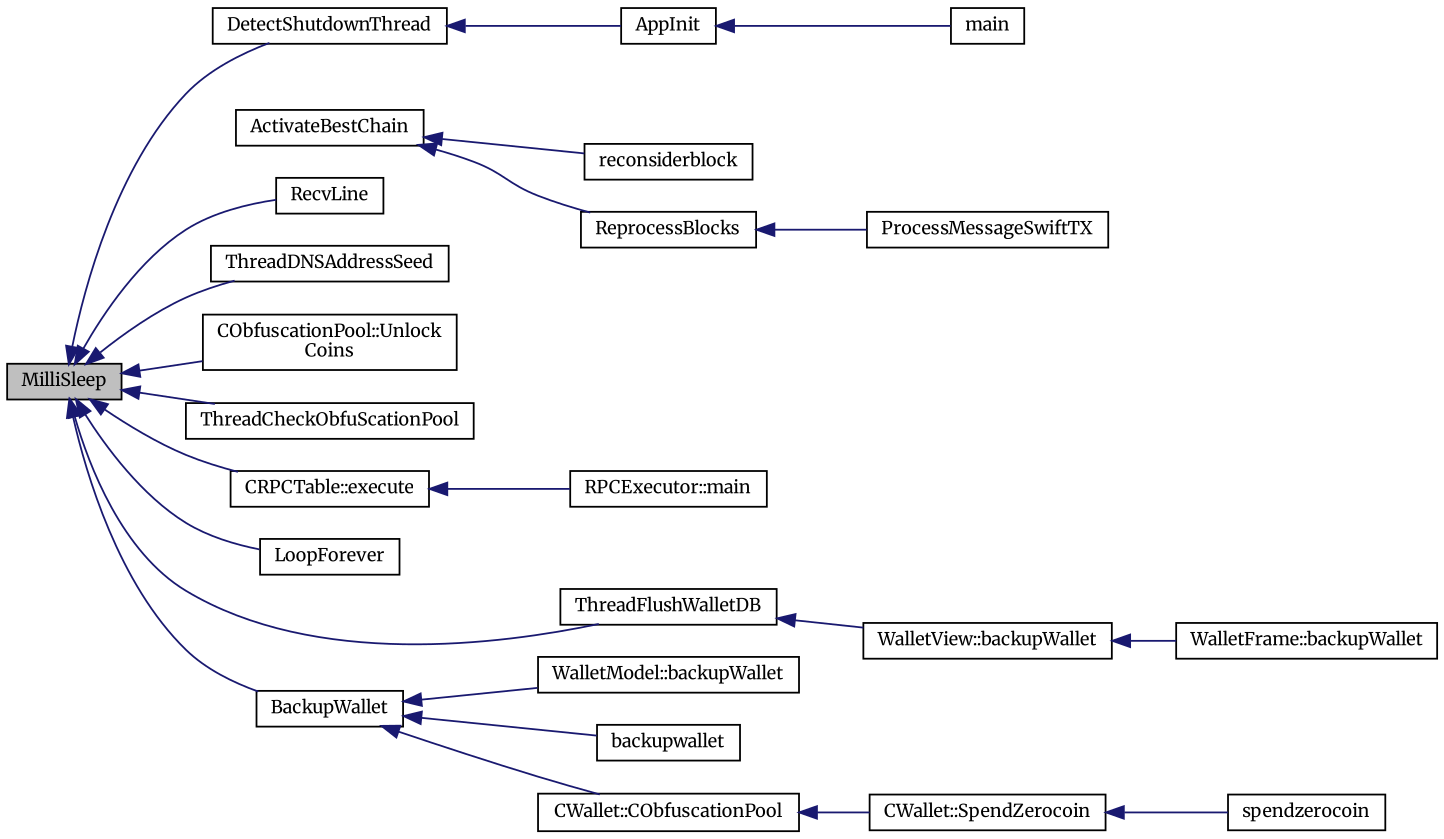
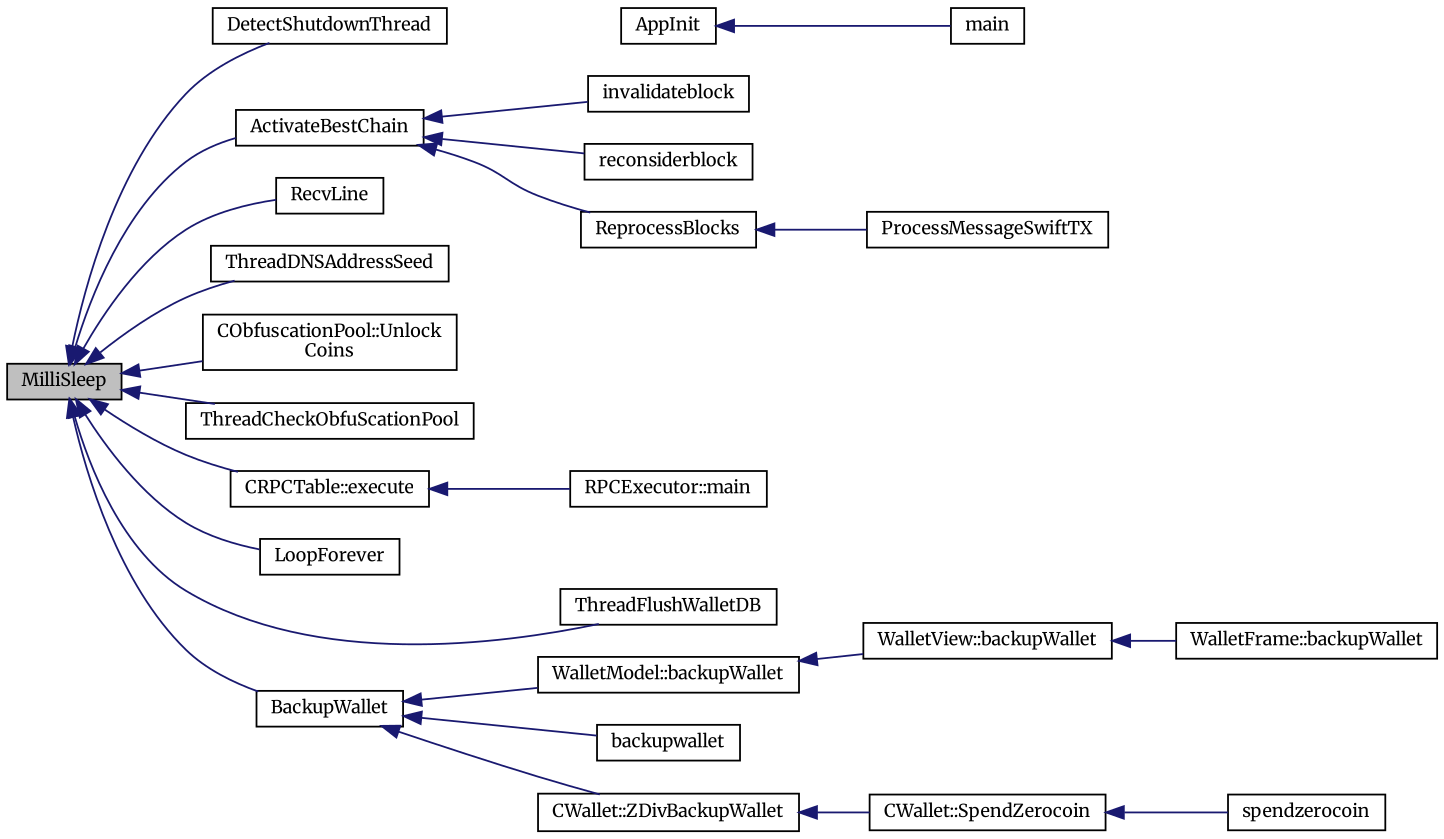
edge "AppInit" -> "DetectShutdownThread": removed
node "invalidateblock": added
edge "ActivateBestChain" -> "MilliSleep": added
edge "WalletView::backupWallet" -> "ThreadFlushWalletDB": now "WalletView::backupWallet" -> "WalletModel::backupWallet"
node "CWallet::CObfuscationPool": label "CWallet::CObfuscationPool" -> "CWallet::ZDivBackupWallet"
